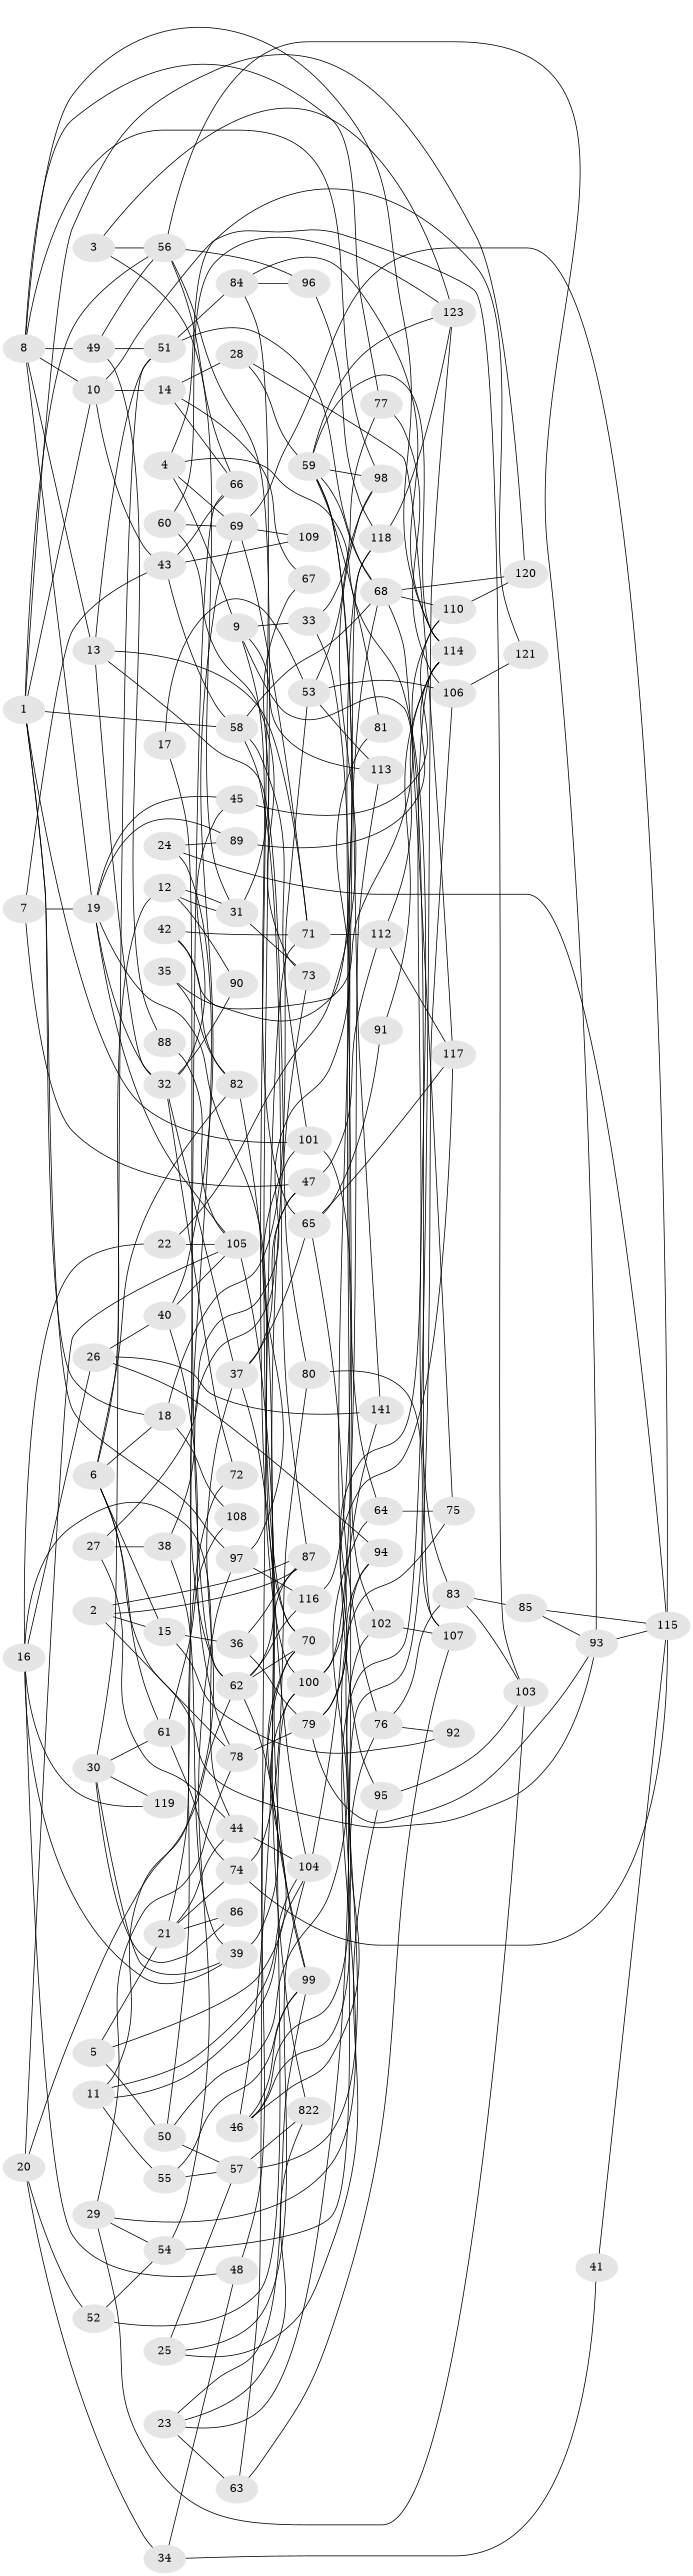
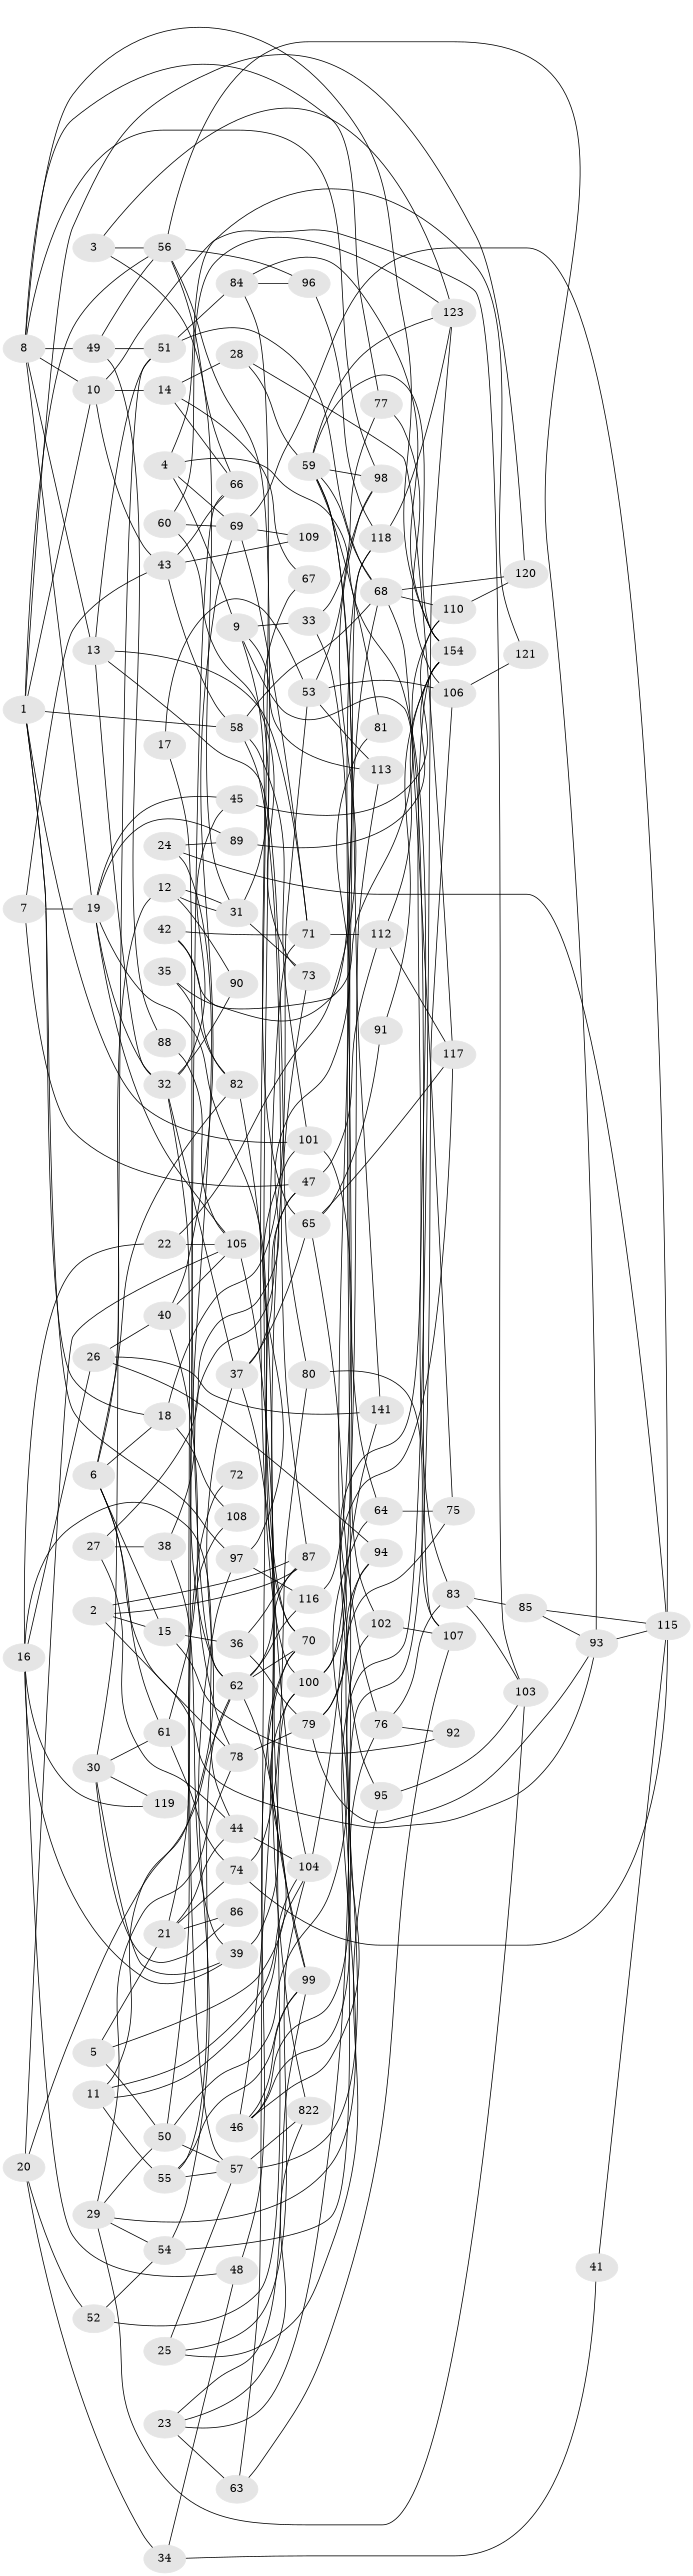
node "114": label "114" -> "154"
edge "32" -- "72": now "32" -- "57"
edge "62" -- "55": added
edge "50" -- "29": added
